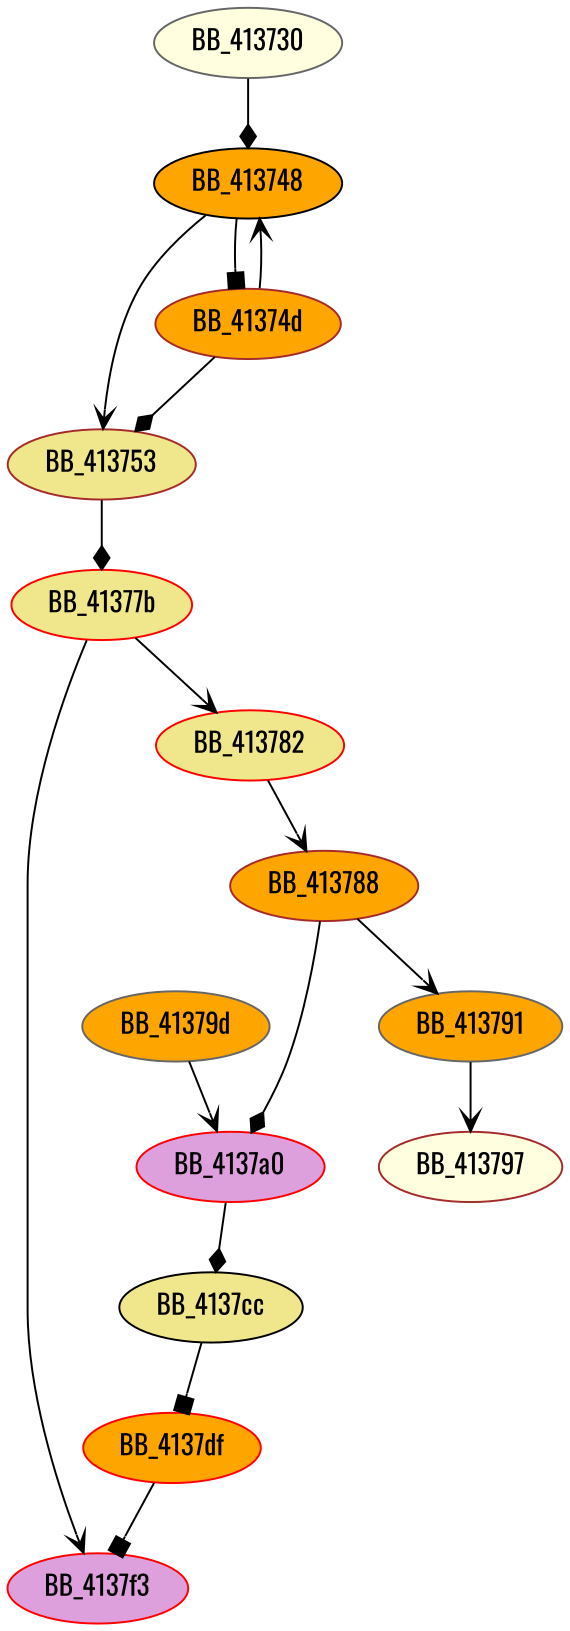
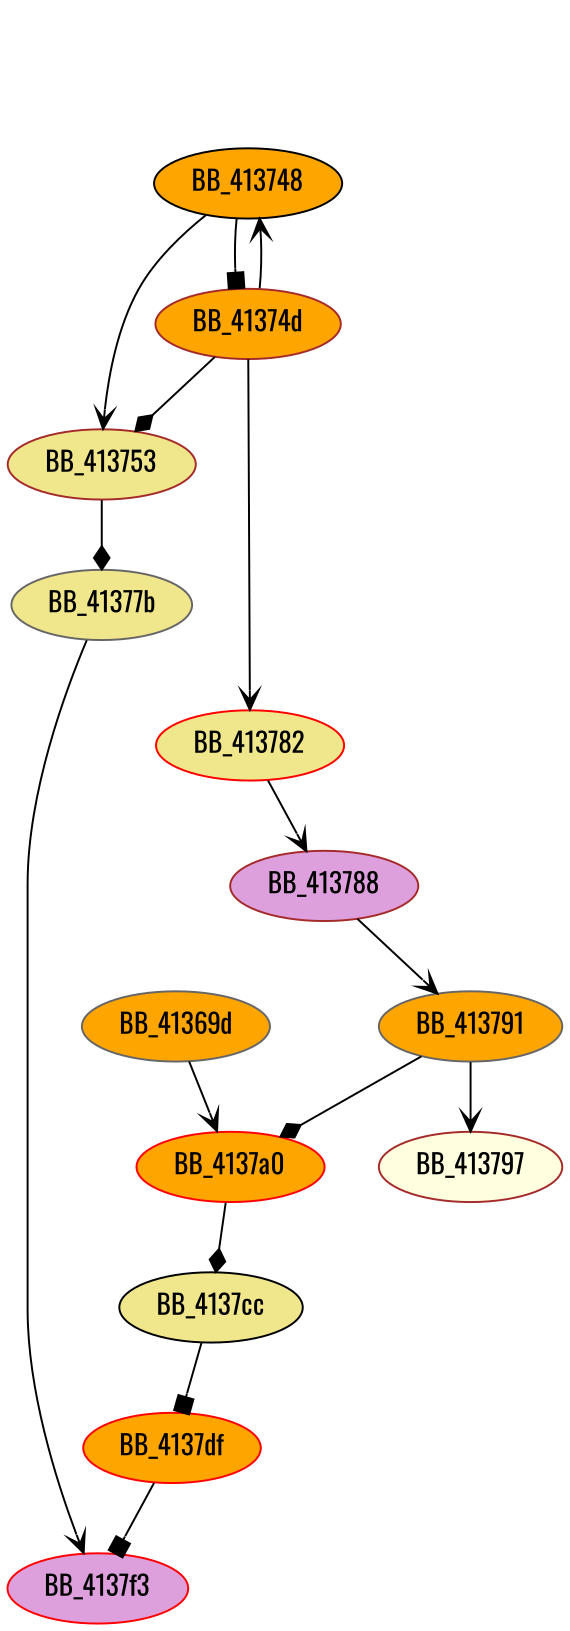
node "BB_413730": removed
node "BB_41377b": color red -> gray40
edge "BB_41377b" -> "BB_413782": now "BB_41374d" -> "BB_413782"
node "BB_413788": fillcolor orange -> plum
edge "BB_413788" -> "BB_4137a0": now "BB_413791" -> "BB_4137a0"
node "BB_41379d": label "BB_41379d" -> "BB_41369d"
node "BB_4137a0": fillcolor plum -> orange
